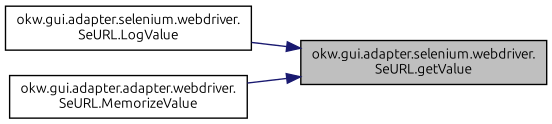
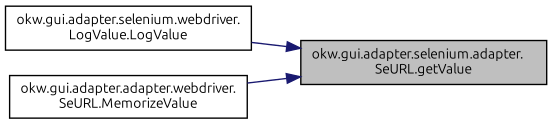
node "okw.gui.adapter.selenium.webdriver. SeURL.LogValue": label "okw.gui.adapter.selenium.webdriver. SeURL.LogValue" -> "okw.gui.adapter.selenium.webdriver. LogValue.LogValue"
node "okw.gui.adapter.selenium.webdriver. SeURL.getValue": label "okw.gui.adapter.selenium.webdriver. SeURL.getValue" -> "okw.gui.adapter.selenium.adapter. SeURL.getValue"
